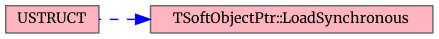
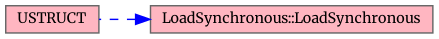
node "TSoftObjectPtr::LoadSynchronous": label "TSoftObjectPtr::LoadSynchronous" -> "LoadSynchronous::LoadSynchronous"
